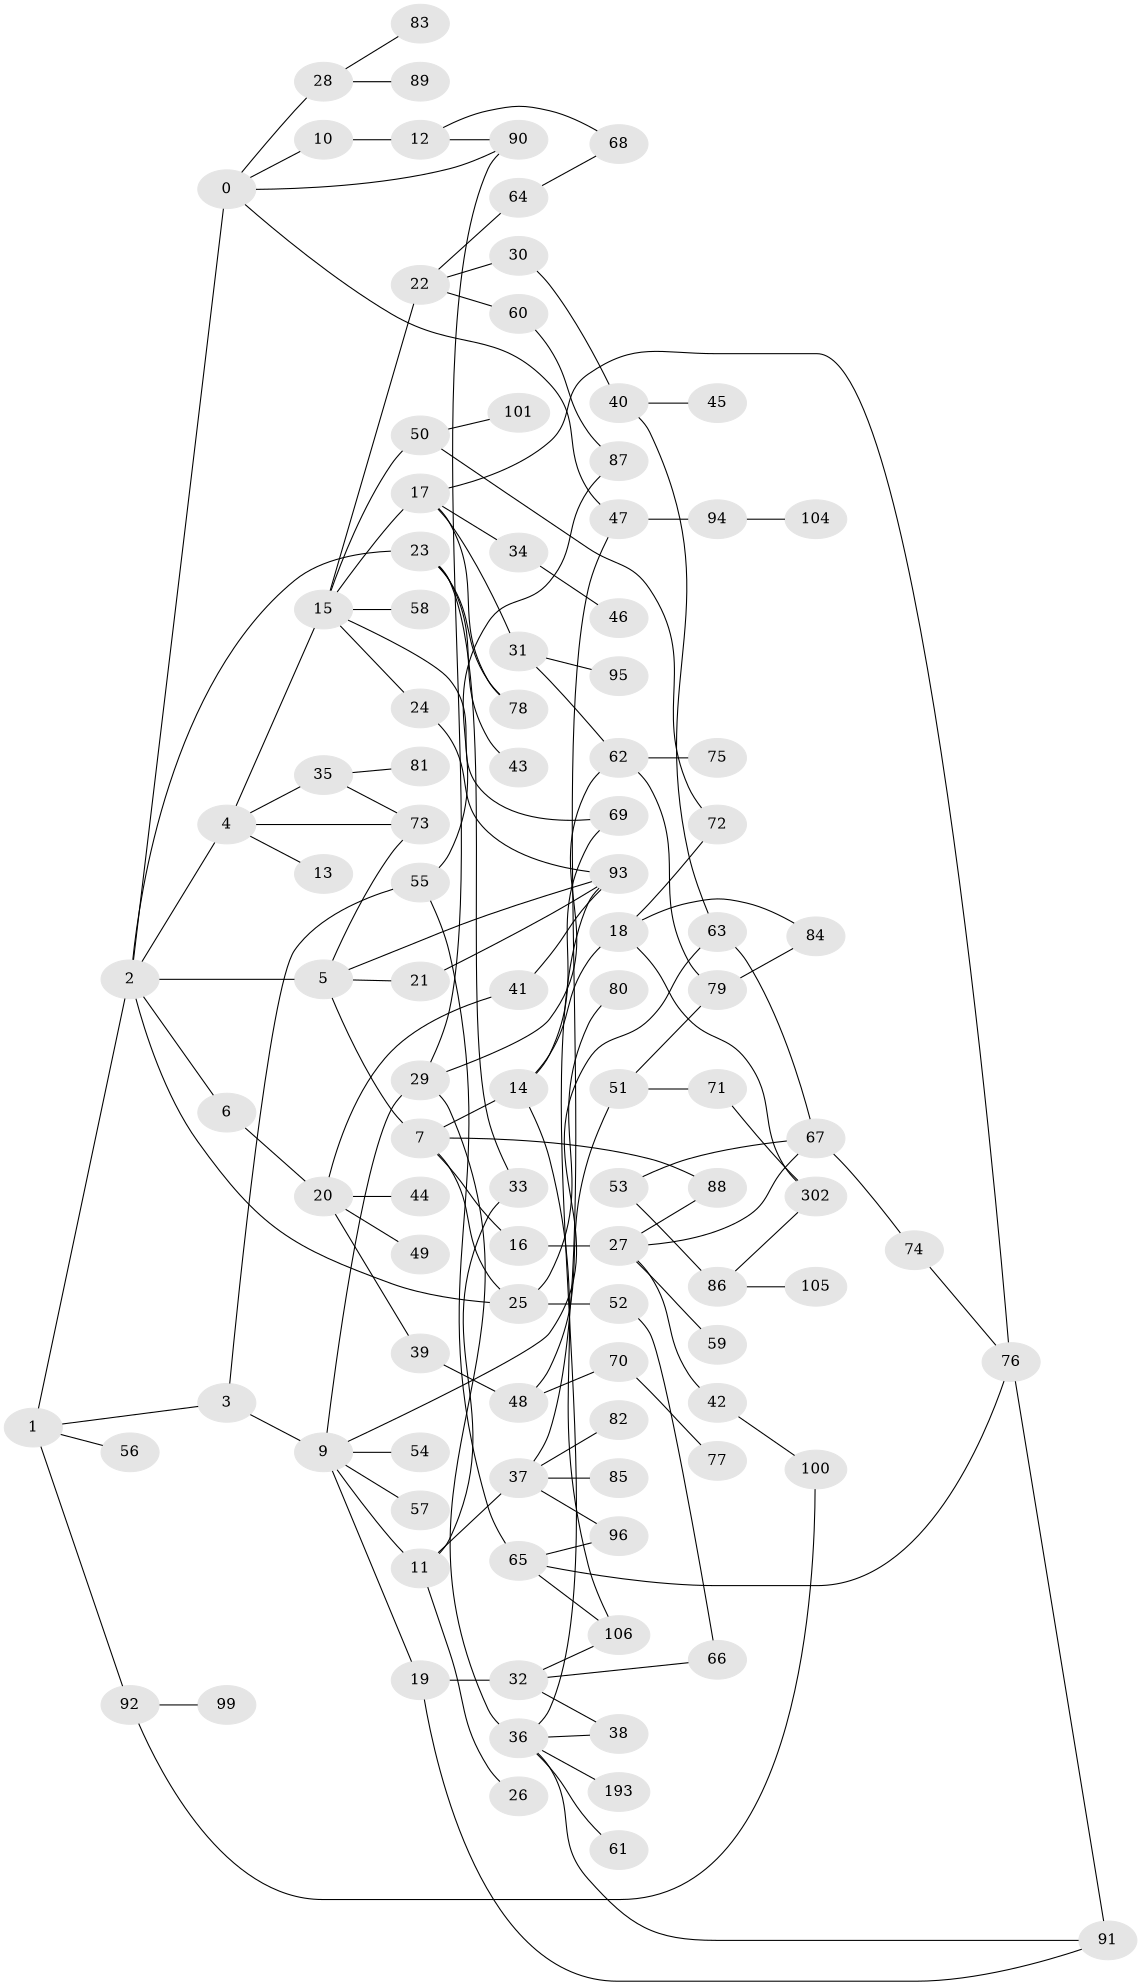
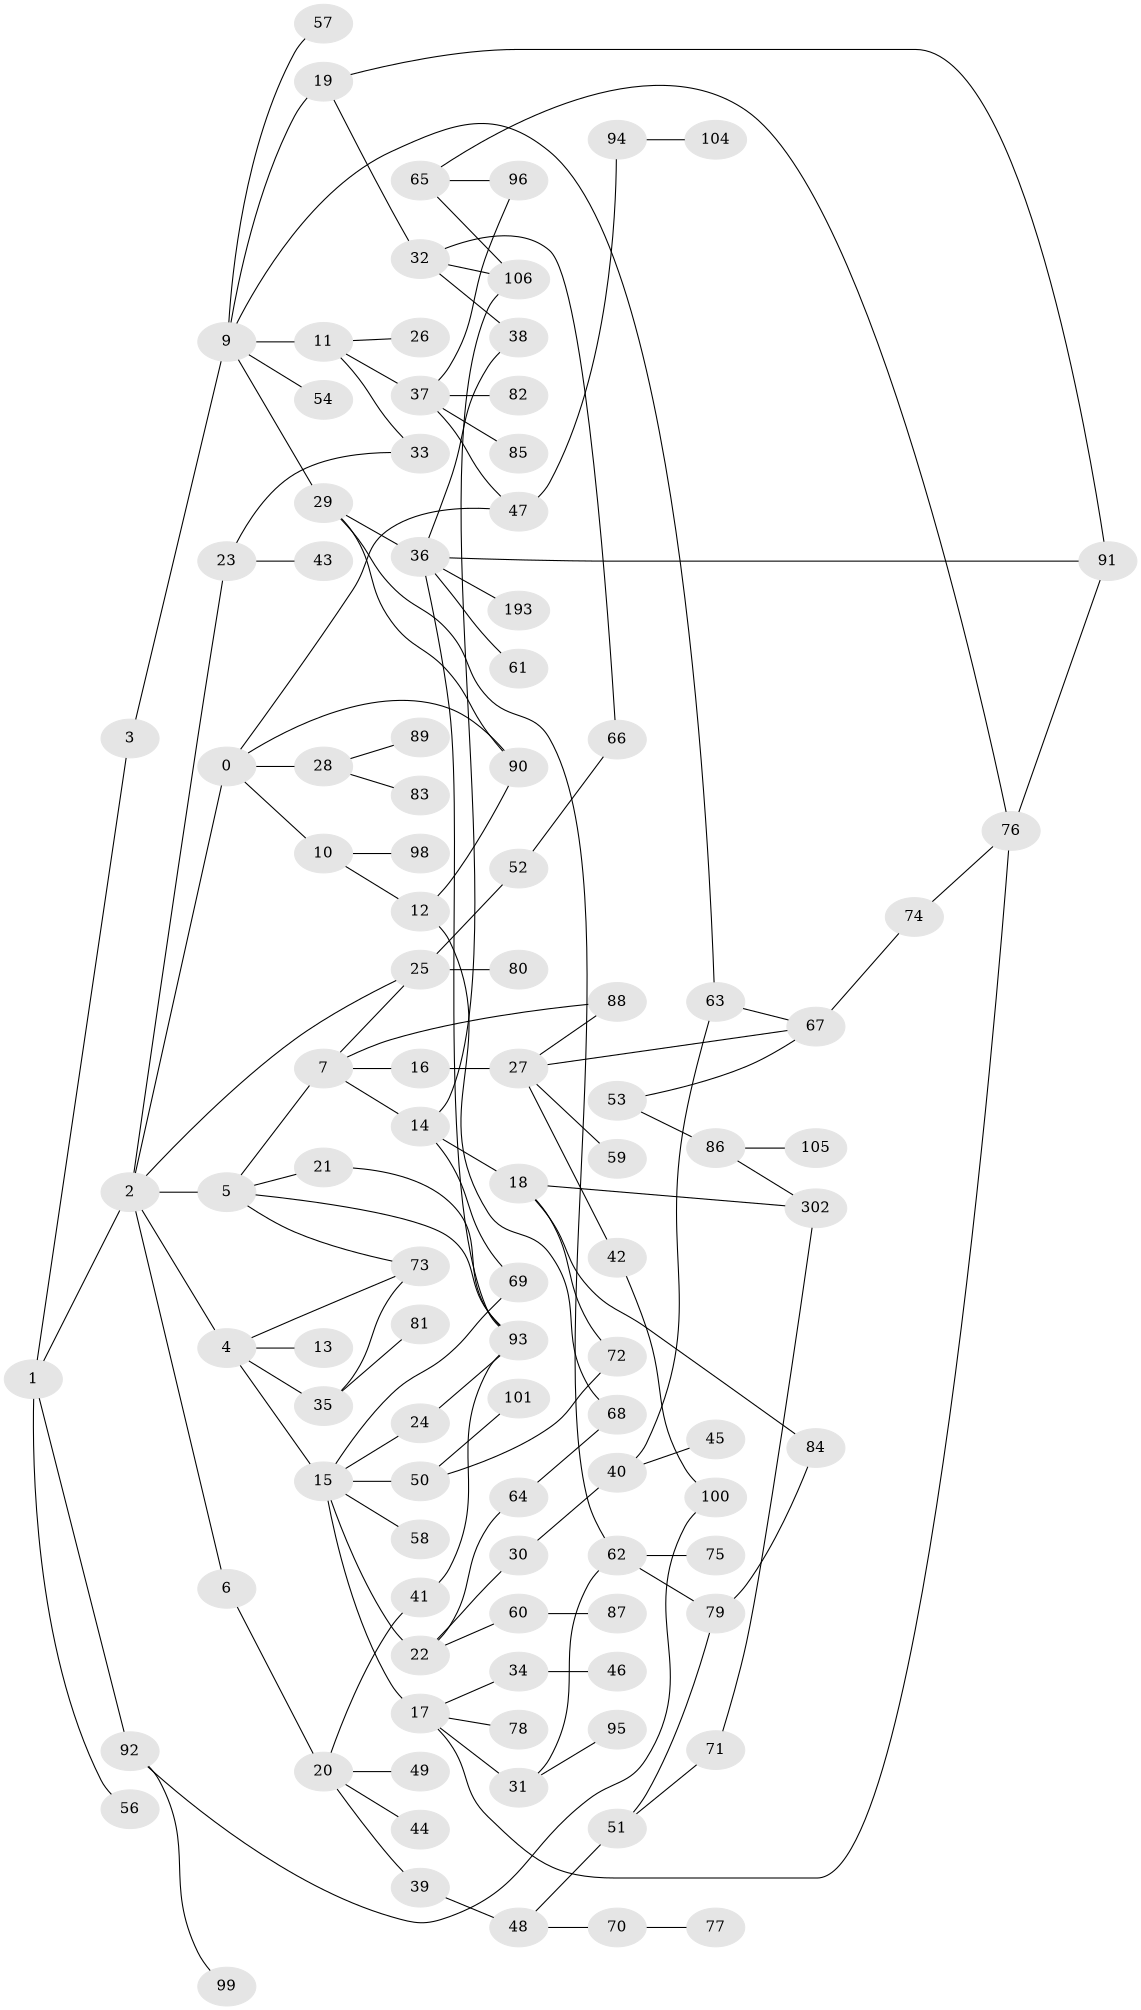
edge "23" -- "78": removed
node "98": added
node "55": removed
